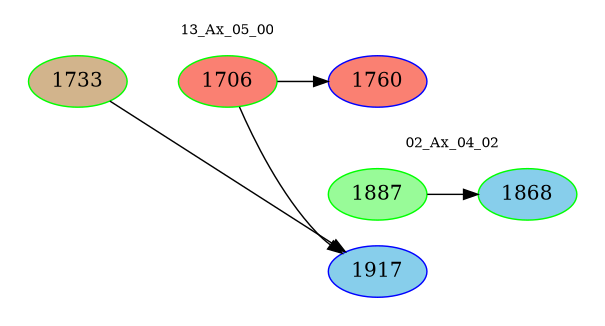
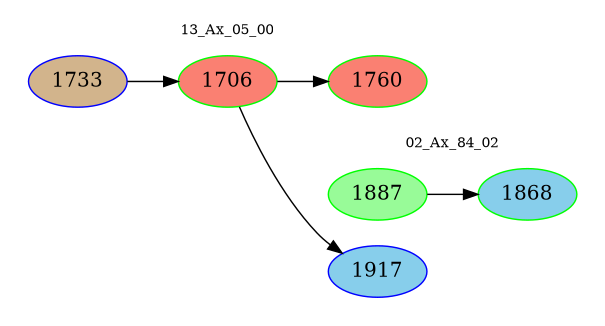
node "1733": color green -> blue
node "1760": color blue -> green
cluster "02_Ax_04_02": label "02_Ax_04_02" -> "02_Ax_84_02"
edge "1733" -> "1917": now "1733" -> "1706"
